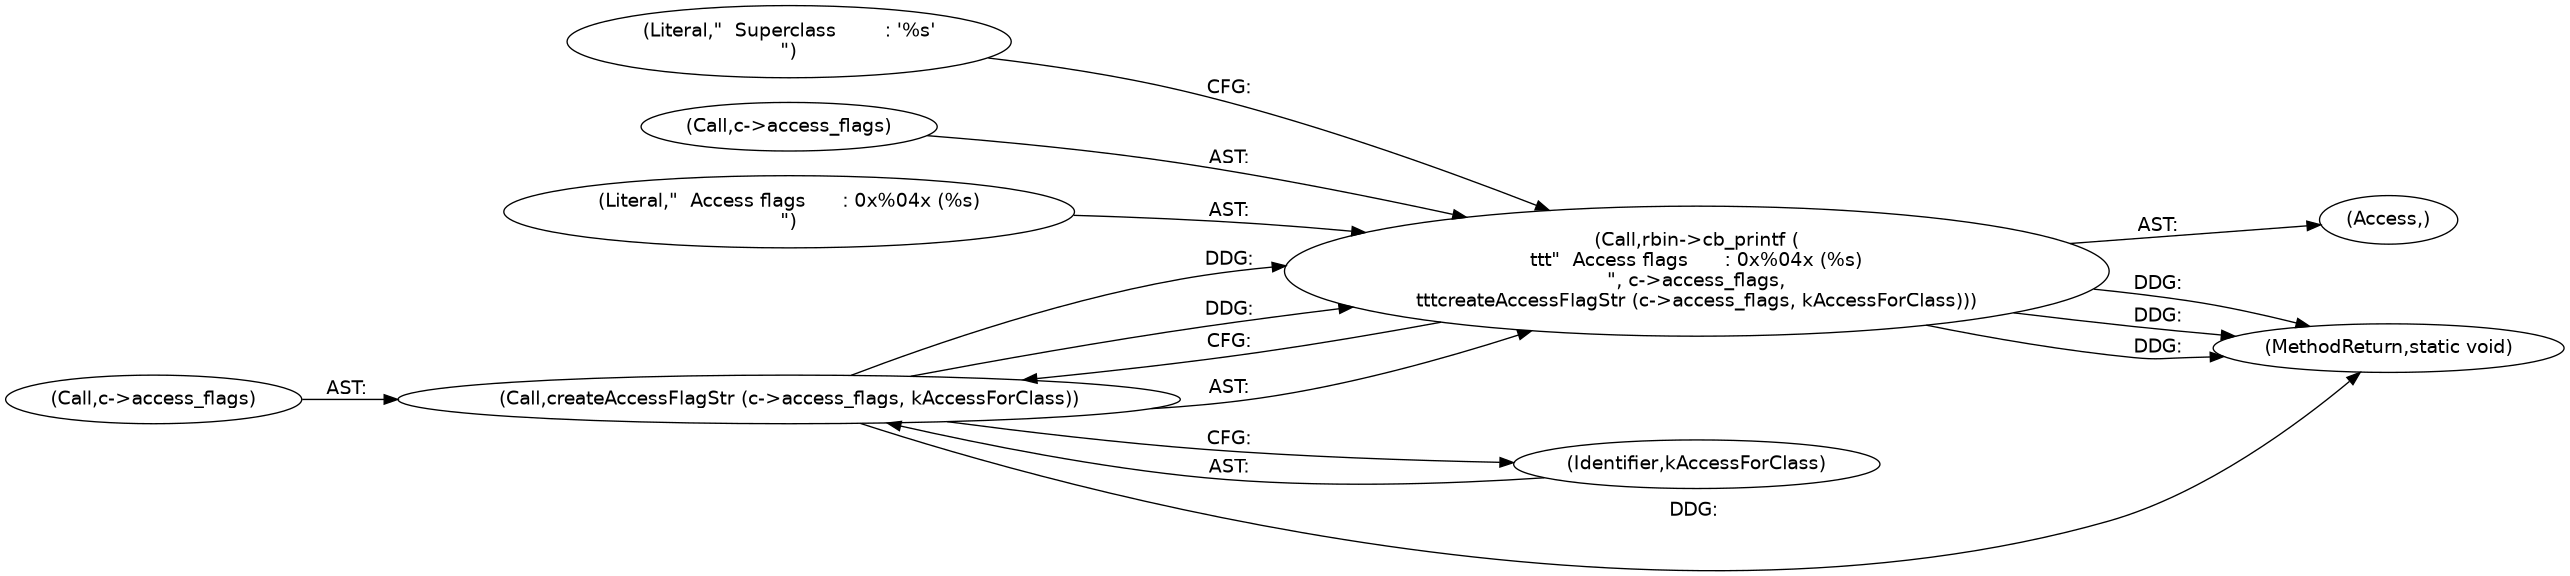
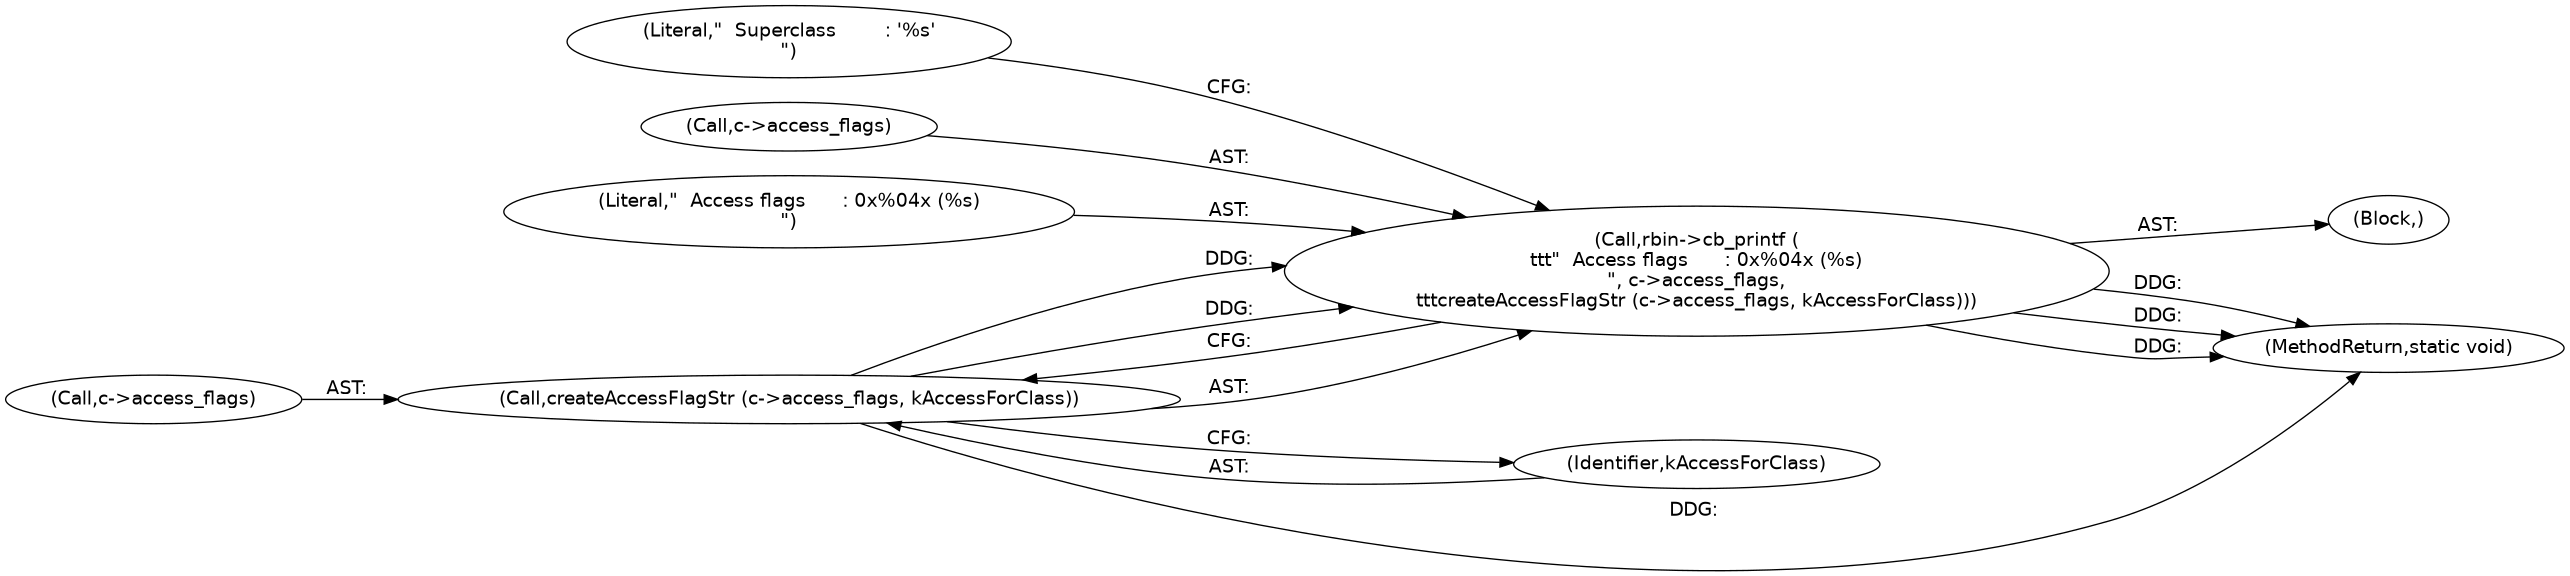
node "(Access,)": label "(Access,)" -> "(Block,)"
